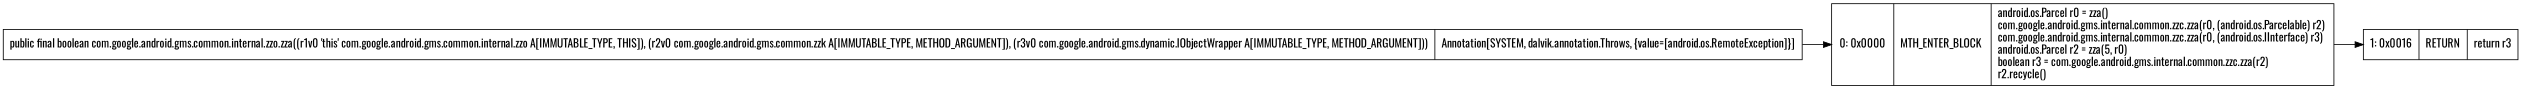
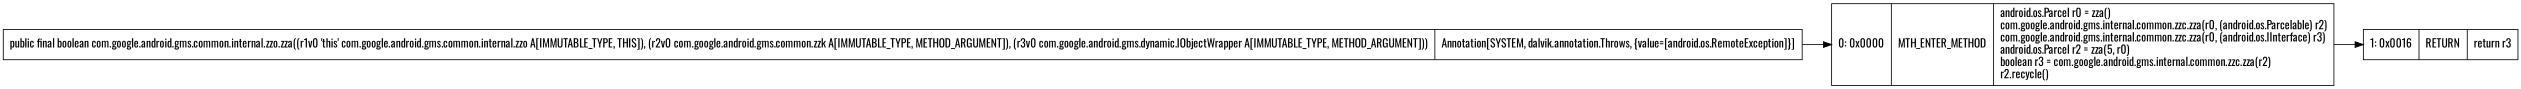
node "0: 0x0000": text "MTH_ENTER_BLOCK" -> "MTH_ENTER_METHOD"
